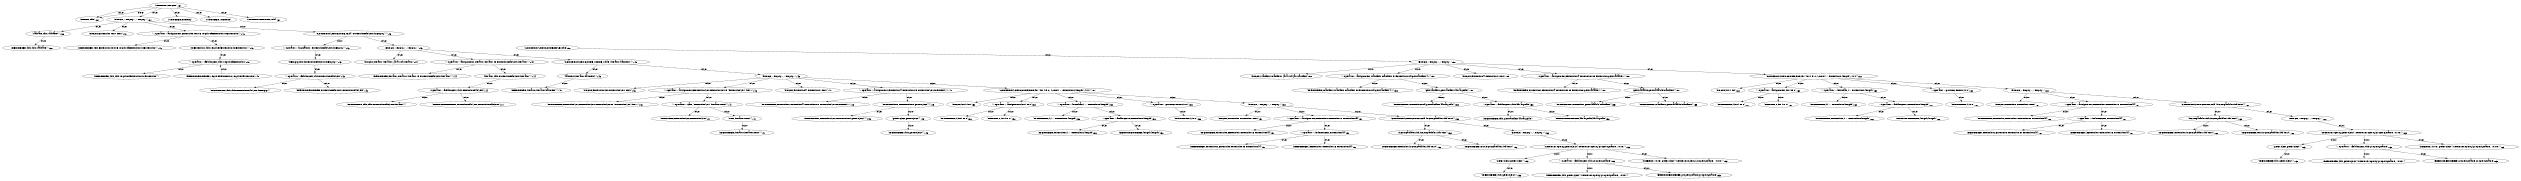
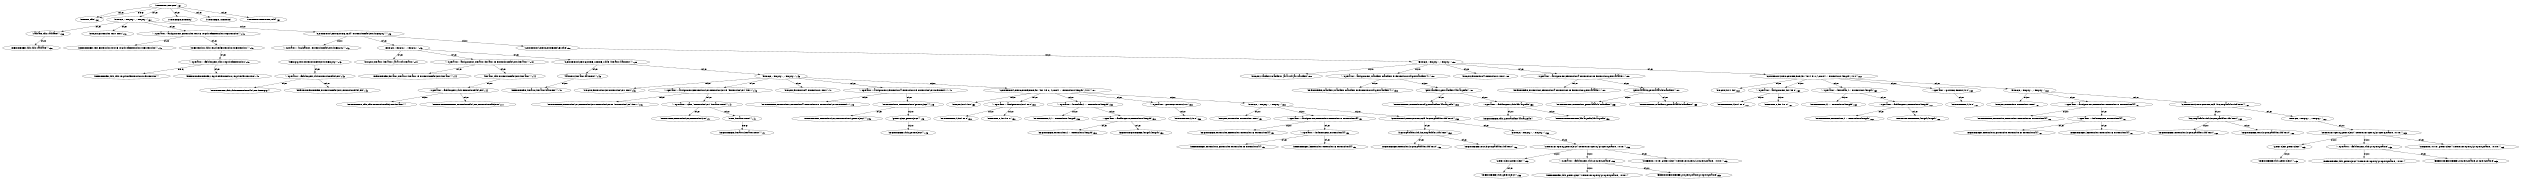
edge "(CONTROL_STRUCTURE,IF,if (!extensionFileSets.isEmpty()))" -> "(CONTROL_STRUCTURE,ELSE,else)": added, label "AST:"
edge "(<operator>.logicalNot,!extensionFileSets.isEmpty())" -> "(isEmpty,this.extensionFileSets.isEmpty())": removed, label "AST:"
node "(CONTROL_STRUCTURE,WHILE,while (iterator.hasNext()))": text "145" -> "125"
edge "(<operator>.fieldAccess,this.requiredExtension)" -> "(IDENTIFIER,this,this.requiredExtension.toExtension())": label "AST: " -> "DDG: "
edge "(FIELD_IDENTIFIER,requiredExtension,requiredExtension)" -> "(<operator>.fieldAccess,this.requiredExtension)": reversed
edge "(getManifest,getManifest(libraryFile))" -> "(IDENTIFIER,ExtensionUtil,getManifest(libraryFile))": label "DDG: " -> "AST: "
edge "(next,iterator.next())" -> "(IDENTIFIER,iterator,iterator.next())": label "AST: " -> "DDG: "
